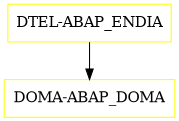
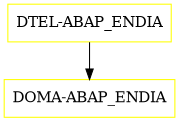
node "DOMA-ABAP_DOMA": label "DOMA-ABAP_DOMA" -> "DOMA-ABAP_ENDIA"
